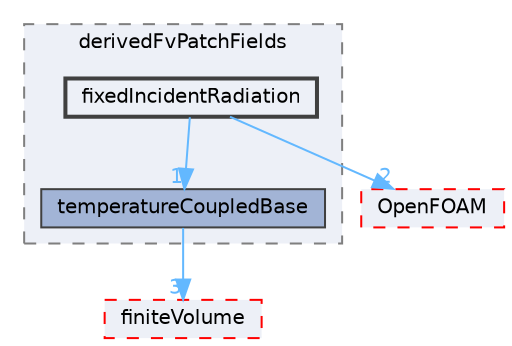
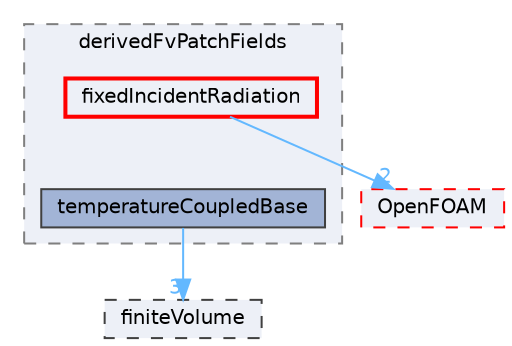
node "fixedIncidentRadiation": color grey25 -> red
edge "fixedIncidentRadiation" -> "temperatureCoupledBase": removed
node "finiteVolume": color red -> grey25
